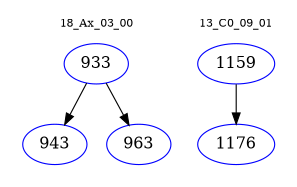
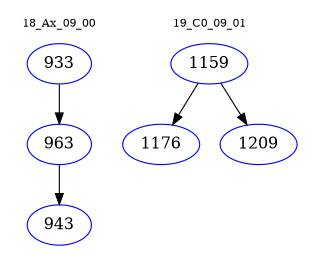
cluster "18_Ax_03_00": label "18_Ax_03_00" -> "18_Ax_09_00"
cluster "13_C0_09_01": label "13_C0_09_01" -> "19_C0_09_01"
edge "933" -> "943": now "963" -> "943"
node "1209": added
